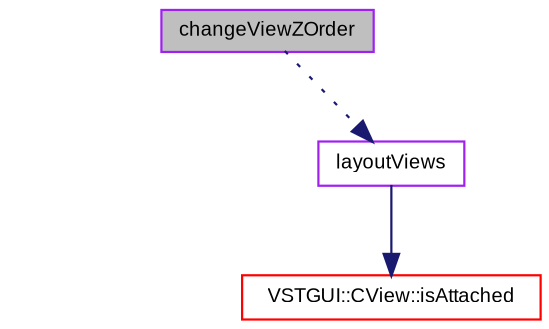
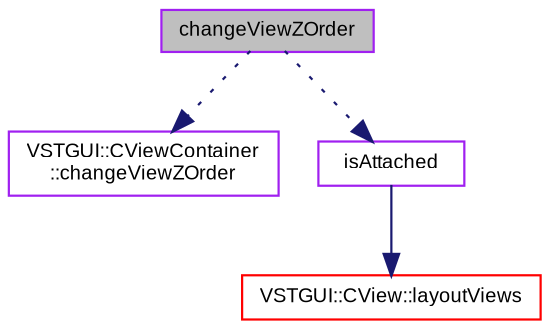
node "VSTGUI::CViewContainer ::changeViewZOrder": added
node "layoutViews": label "layoutViews" -> "isAttached"
node "VSTGUI::CView::isAttached": label "VSTGUI::CView::isAttached" -> "VSTGUI::CView::layoutViews"
